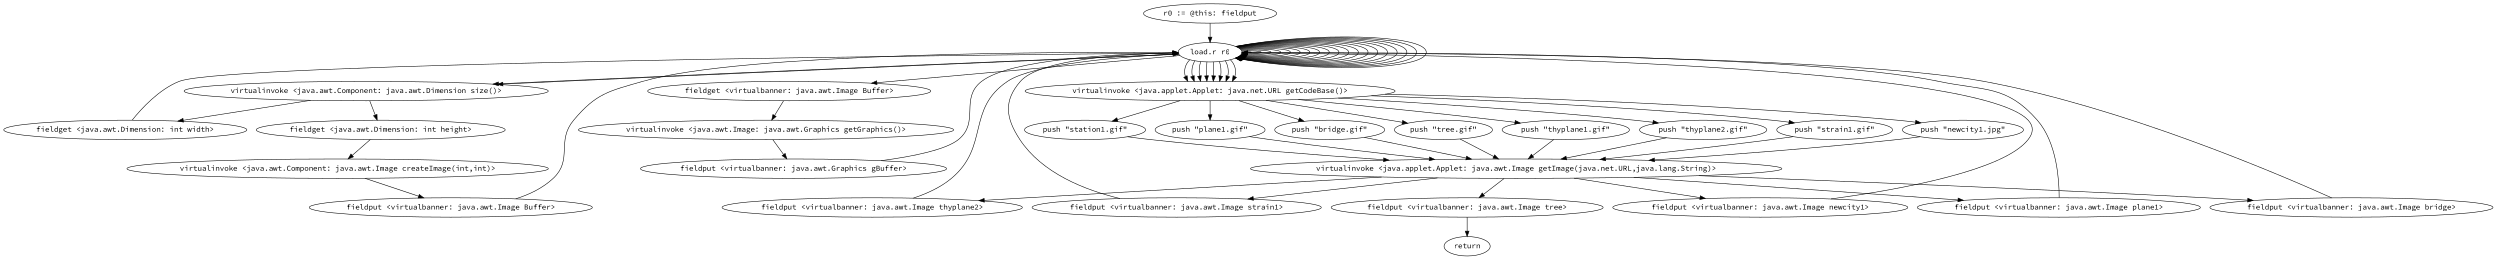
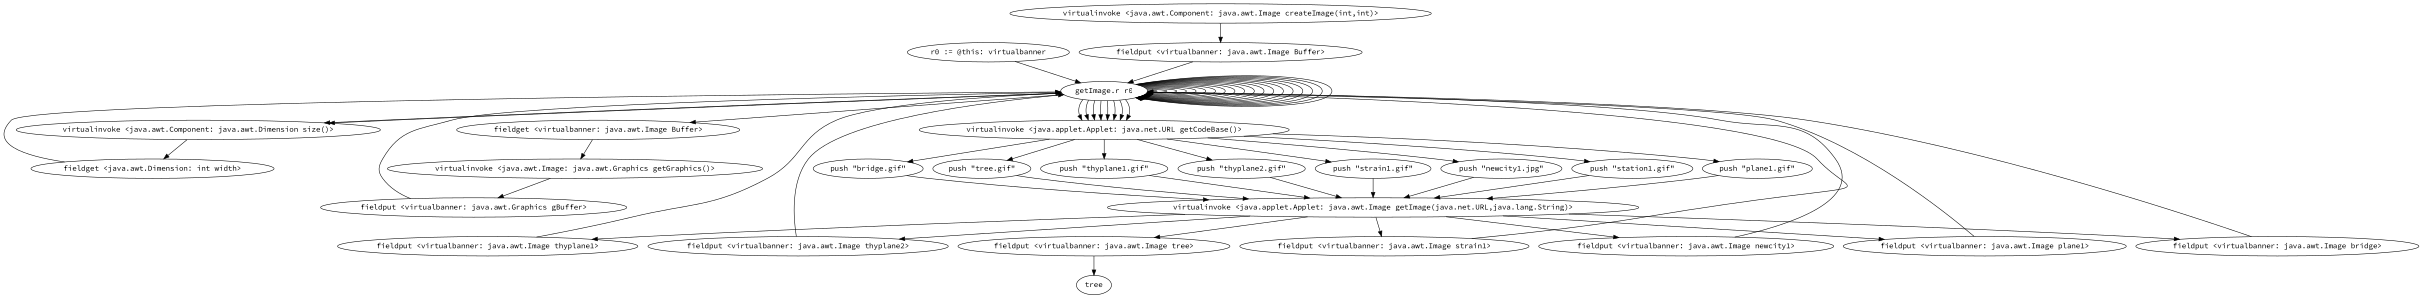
node "r0 := @this: fieldput": label "r0 := @this: fieldput" -> "r0 := @this: virtualbanner"
node "load.r r0": label "load.r r0" -> "getImage.r r0"
node "fieldget <java.awt.Dimension: int height>": removed
node "fieldput <virtualbanner: java.awt.Image thyplane1>": added
node "return": label "return" -> "tree"
